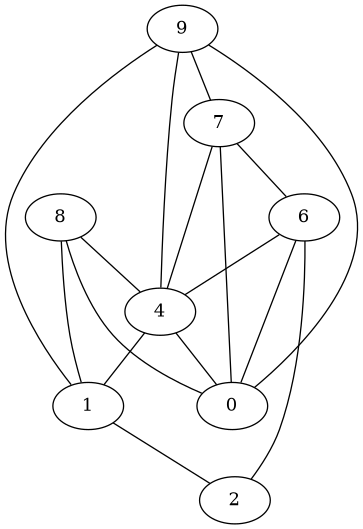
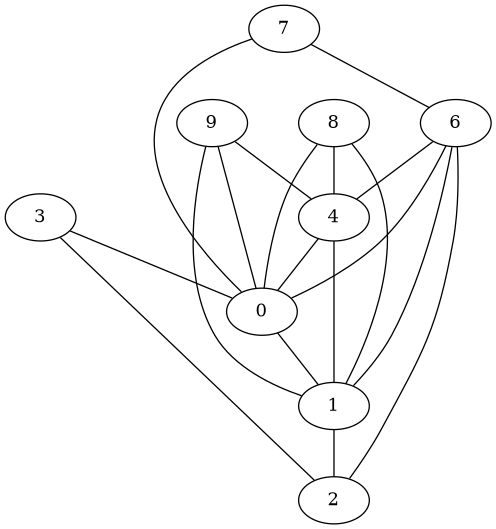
edge "9" -- "7": removed
node "3": added
edge "7" -- "4": removed
edge "6" -- "1": added
edge "0" -- "1": added
